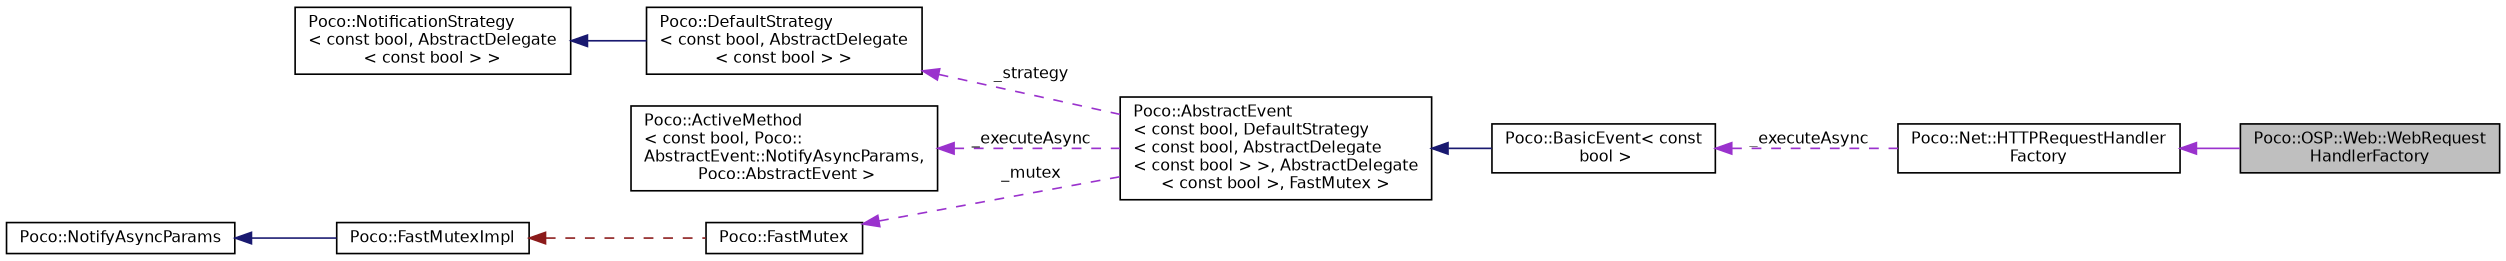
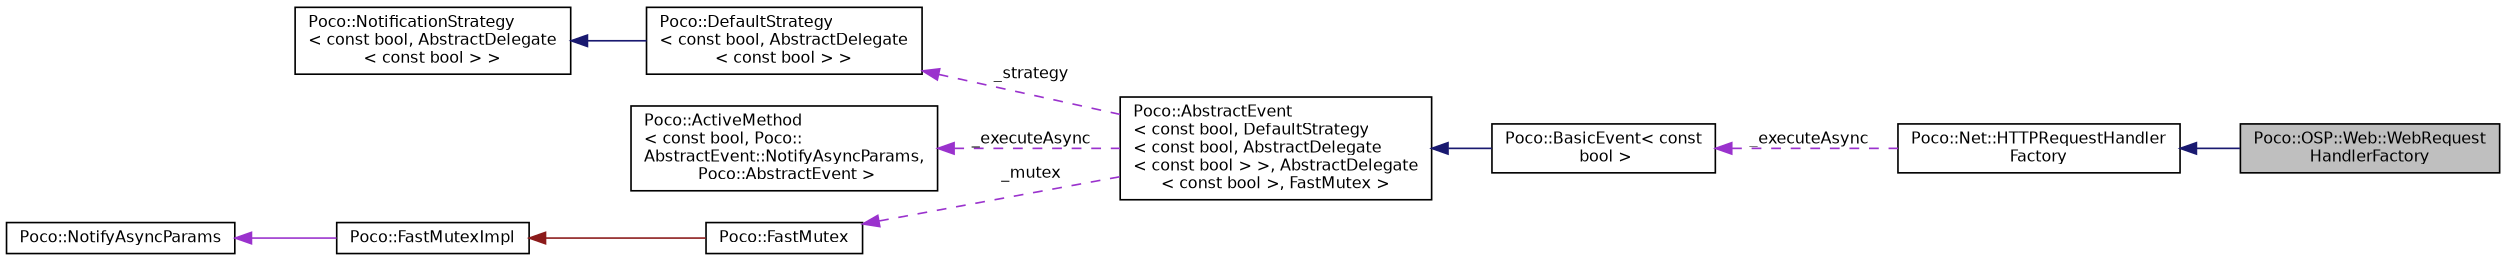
edge "Poco::OSP::Web::WebRequest HandlerFactory" -> "Poco::Net::HTTPRequestHandler Factory": color darkorchid3 -> midnightblue
edge "Poco::FastMutexImpl" -> "Poco::NotifyAsyncParams": color midnightblue -> darkorchid3
edge "Poco::FastMutex" -> "Poco::FastMutexImpl": style dashed -> solid
